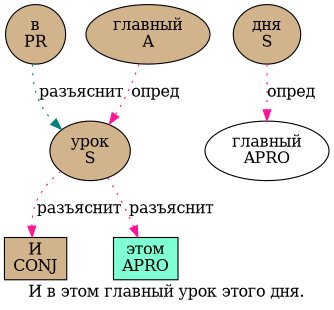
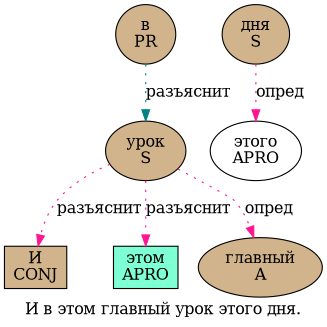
edge "главный A" -> "урок S": reversed
node "главный APRO": label "главный APRO" -> "этого APRO"
